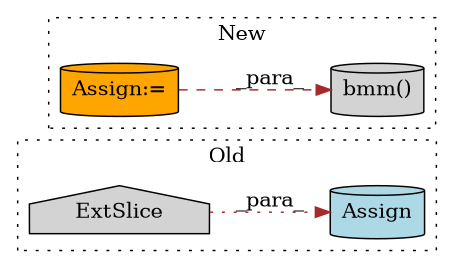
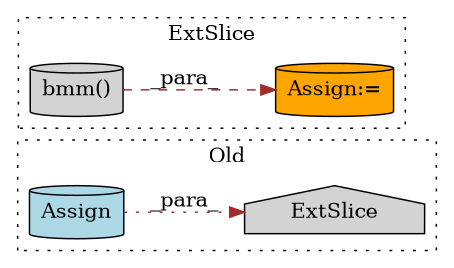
cluster "New": label "New" -> "ExtSlice"
edge "Assign:=" -> "bmm()": reversed
edge "ExtSlice" -> "Assign": reversed
